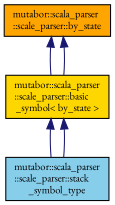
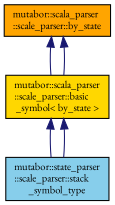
node "mutabor::scala_parser ::scale_parser::stack _symbol_type": label "mutabor::scala_parser ::scale_parser::stack _symbol_type" -> "mutabor::state_parser ::scale_parser::stack _symbol_type"
